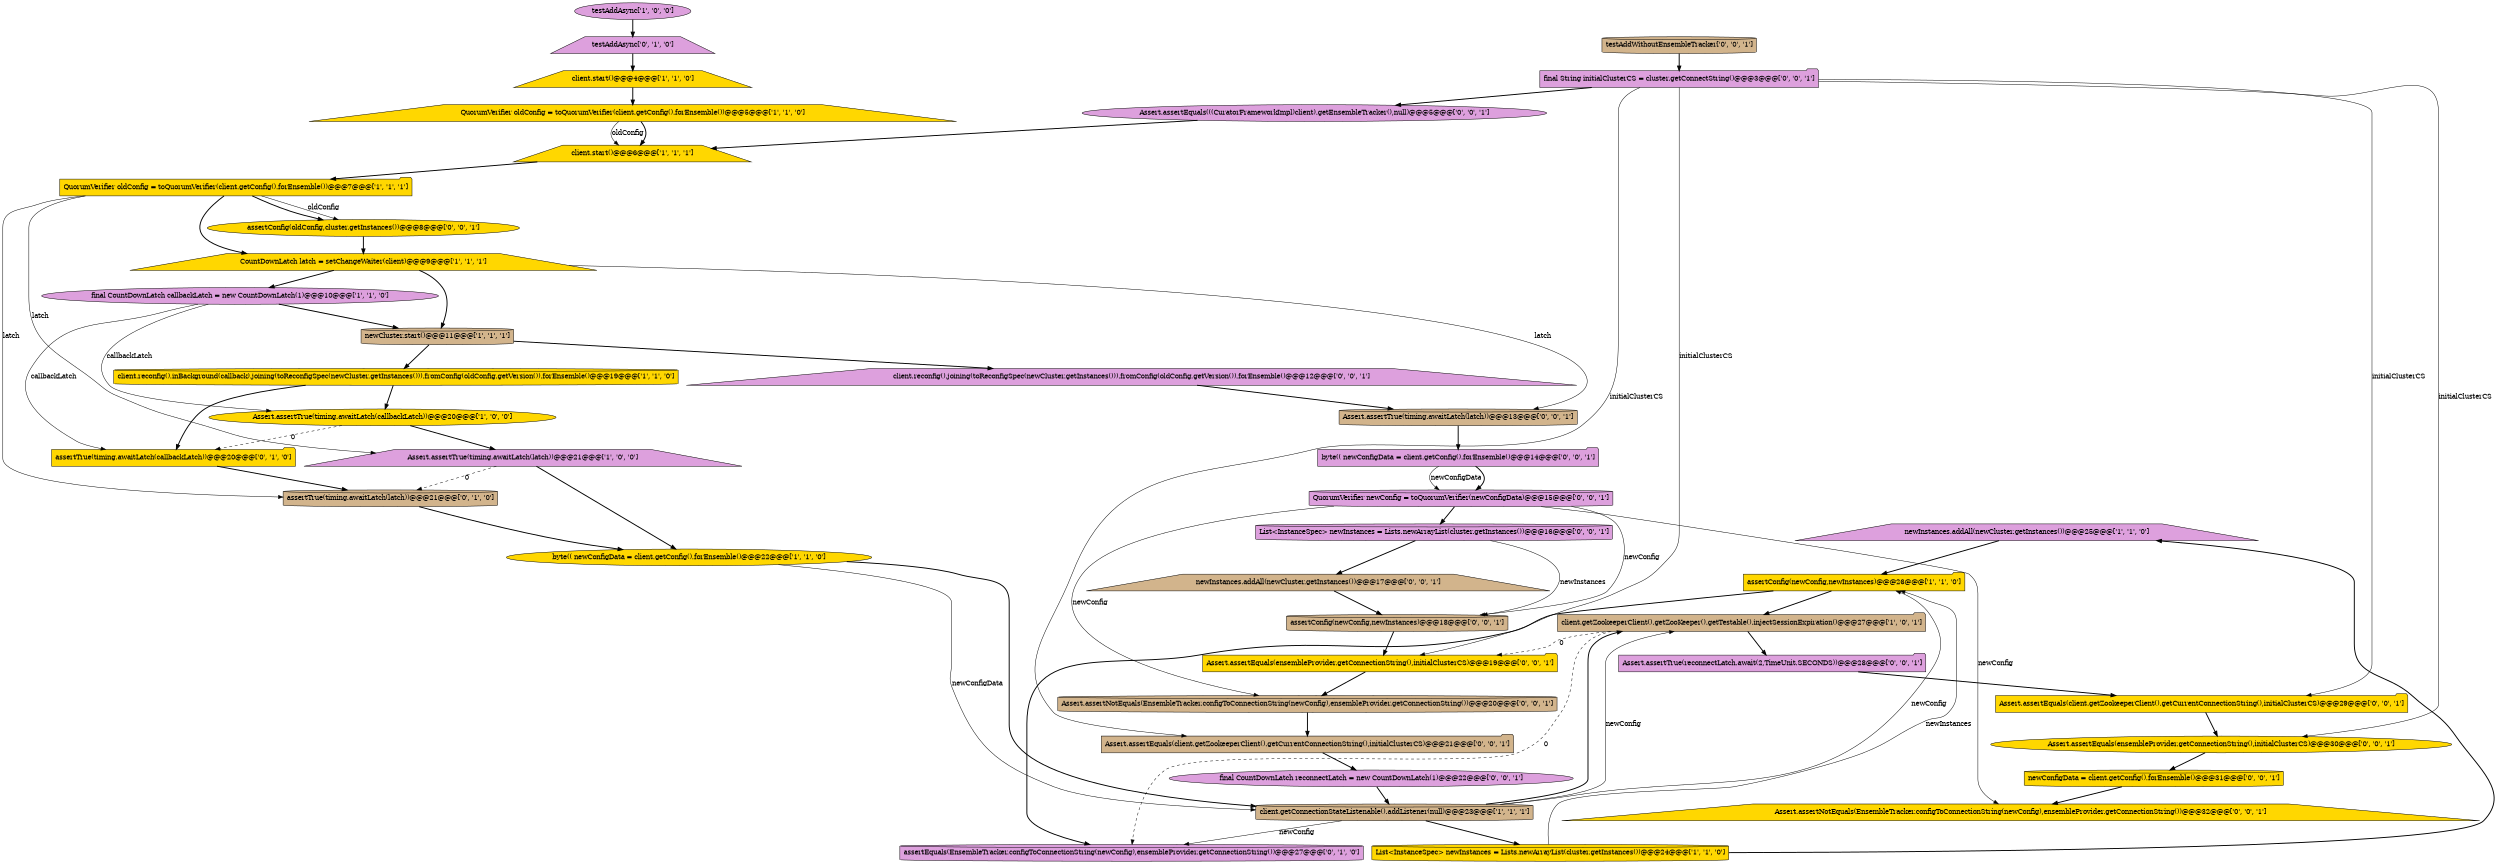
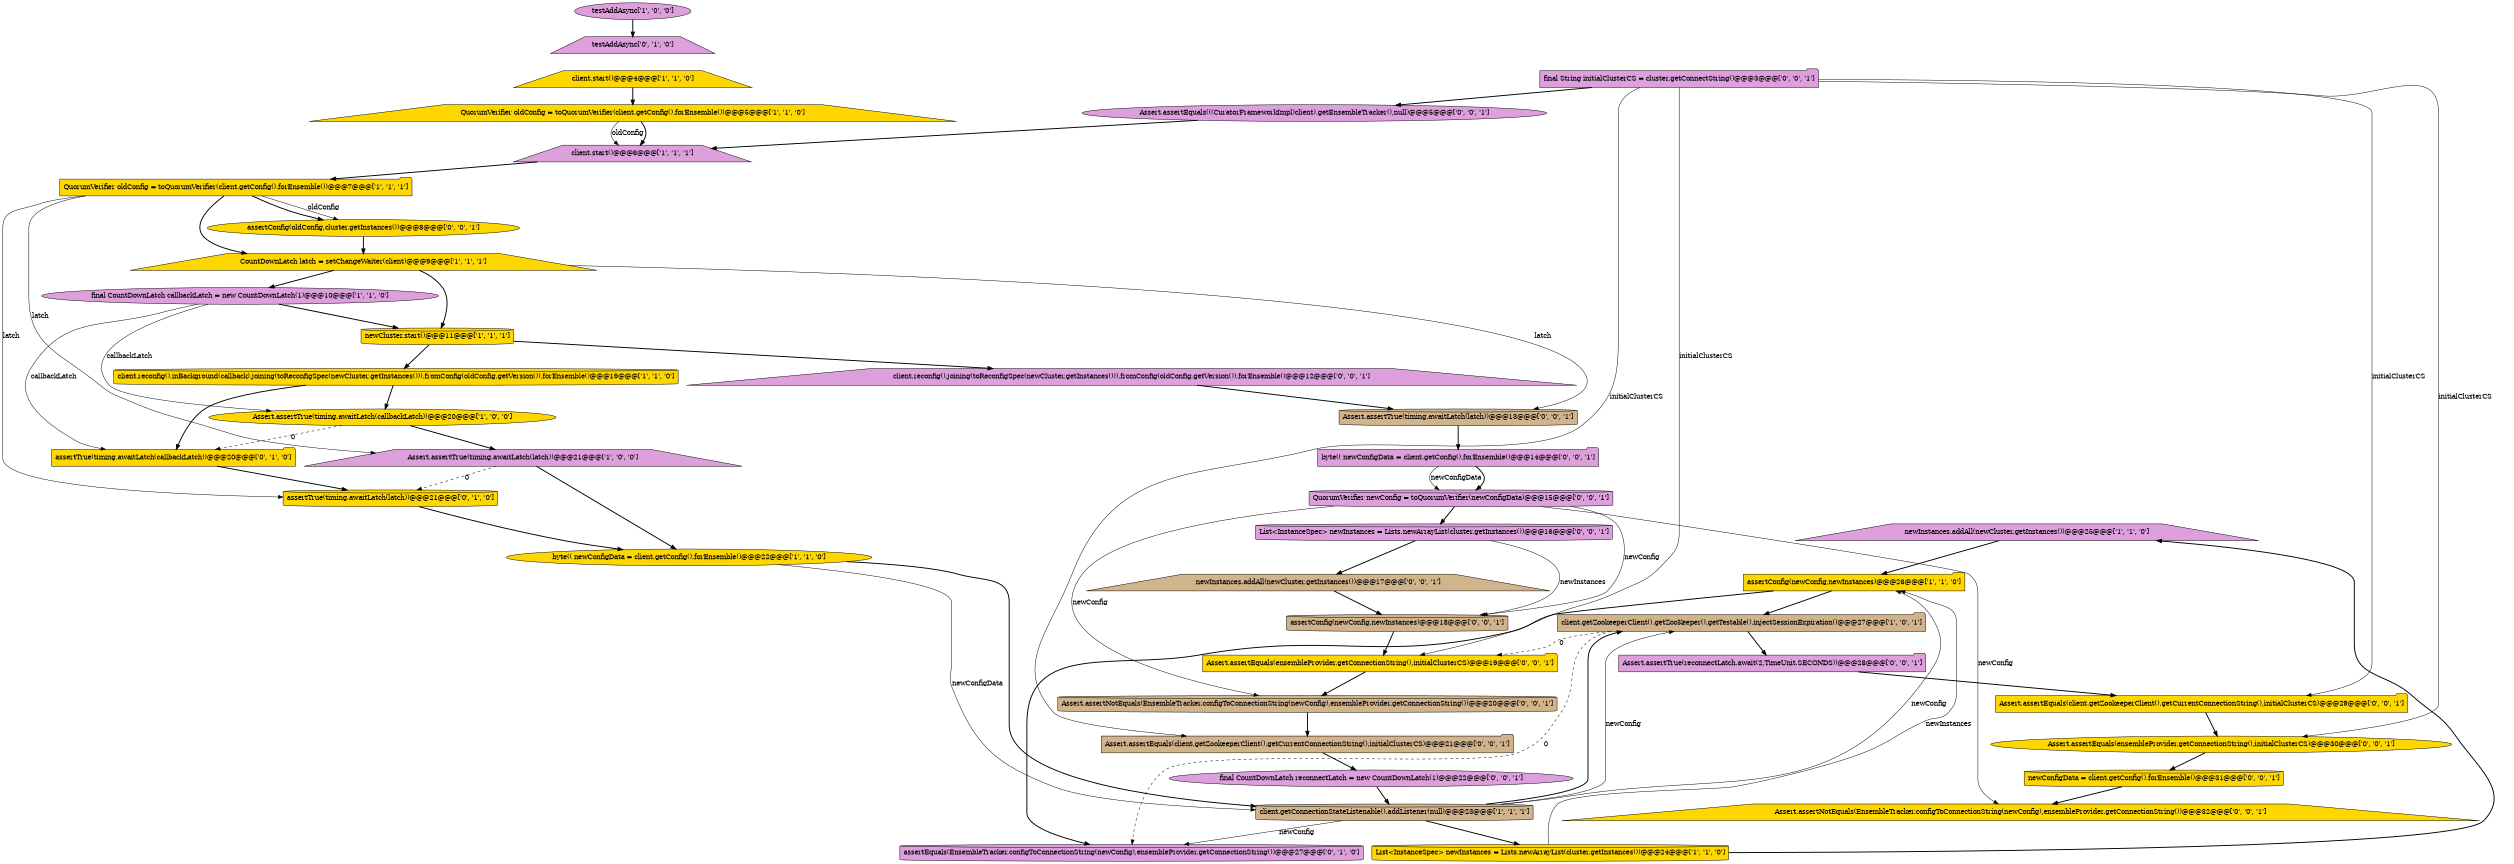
node "testAddWithoutEnsembleTracker['0', '0', '1']": removed
edge "testAddAsync['0', '1', '0']" -> "client.start()@@@4@@@['1', '1', '0']": removed
node "client.start()@@@6@@@['1', '1', '1']": fillcolor gold -> plum
node "newCluster.start()@@@11@@@['1', '1', '1']": fillcolor tan -> gold
node "assertTrue(timing.awaitLatch(latch))@@@21@@@['0', '1', '0']": fillcolor tan -> gold
